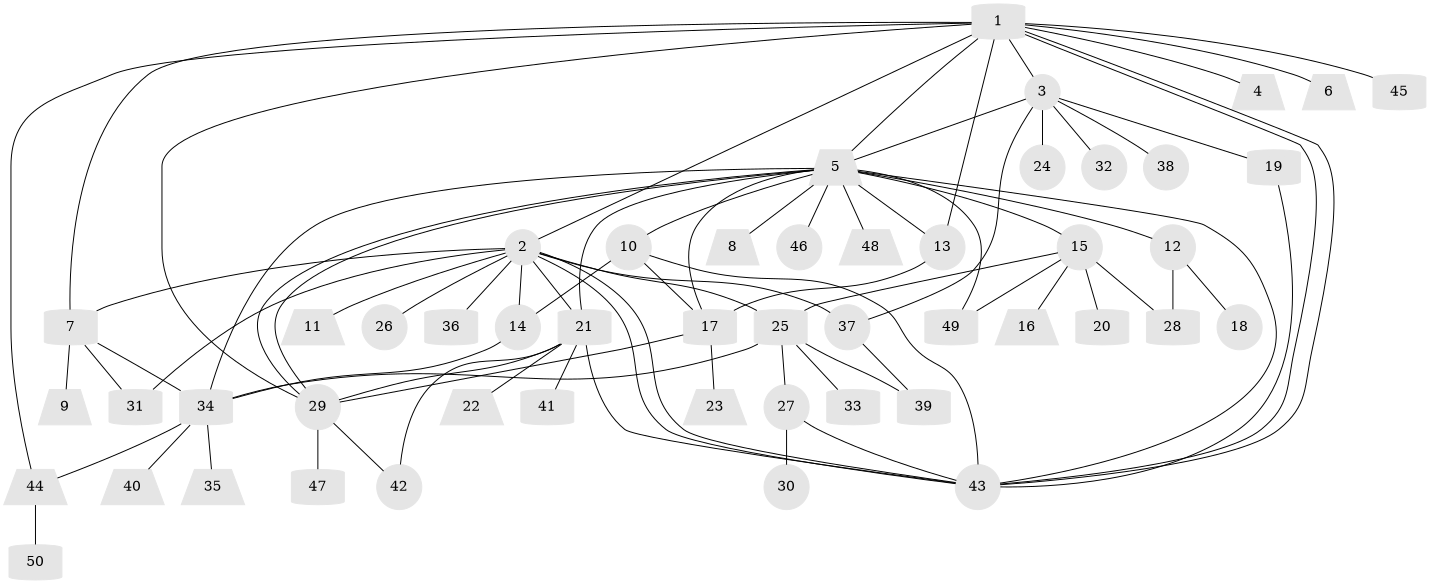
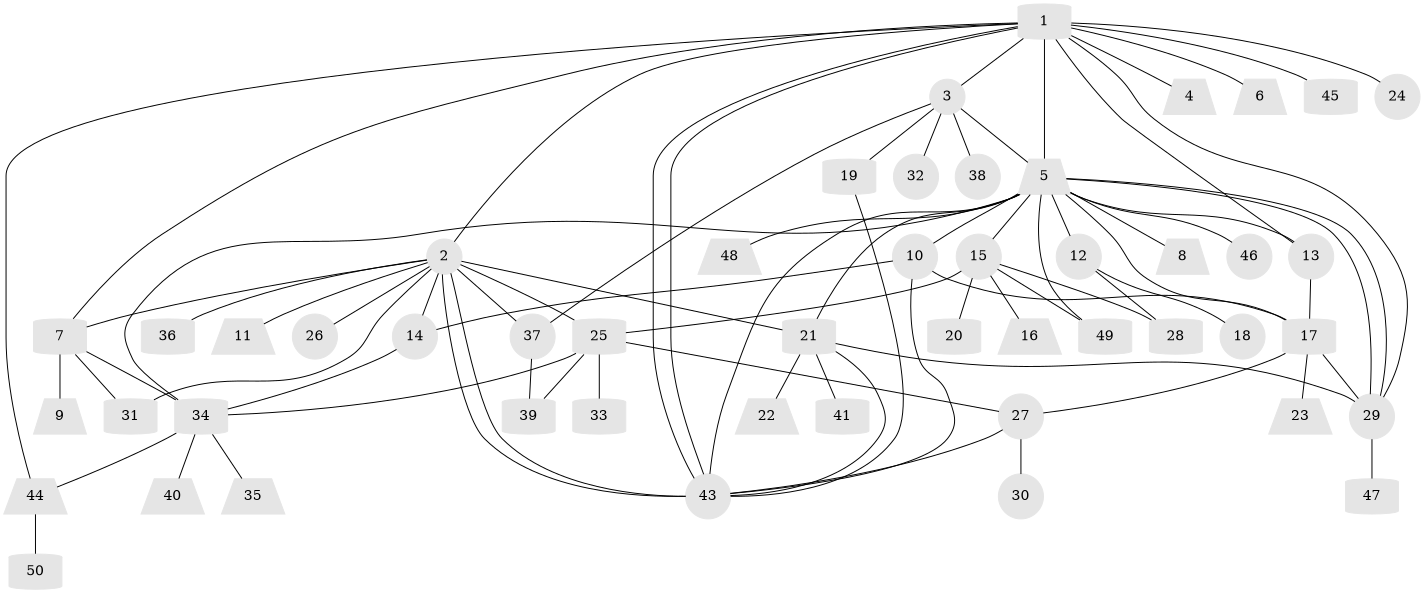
edge "3" -- "24": now "1" -- "24"
edge "17" -- "27": added
node "42": removed
